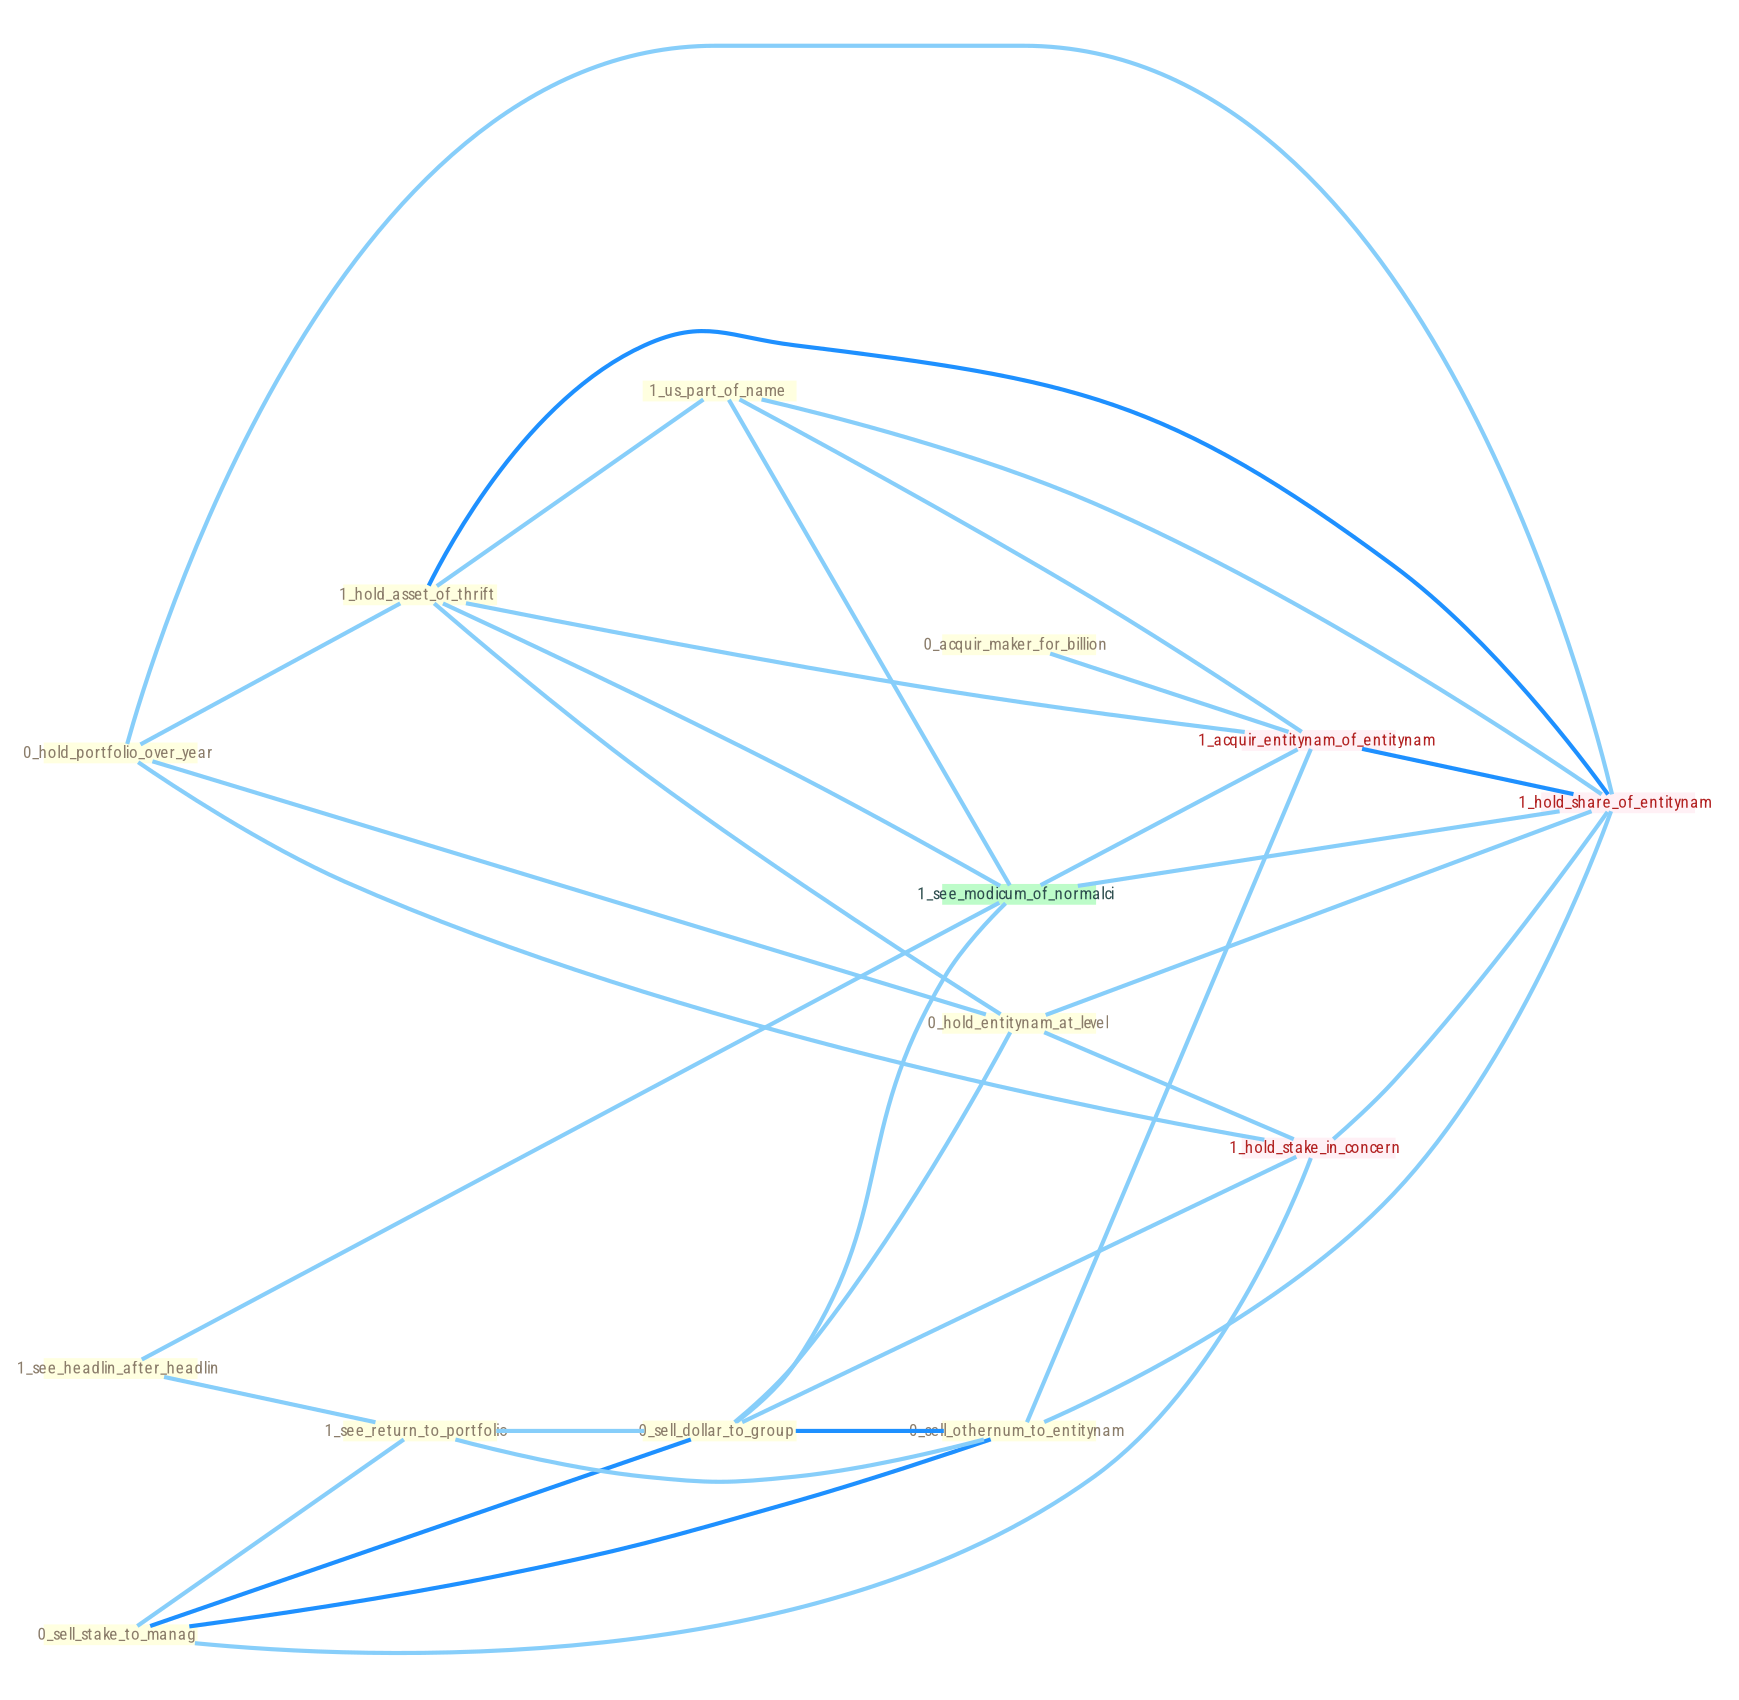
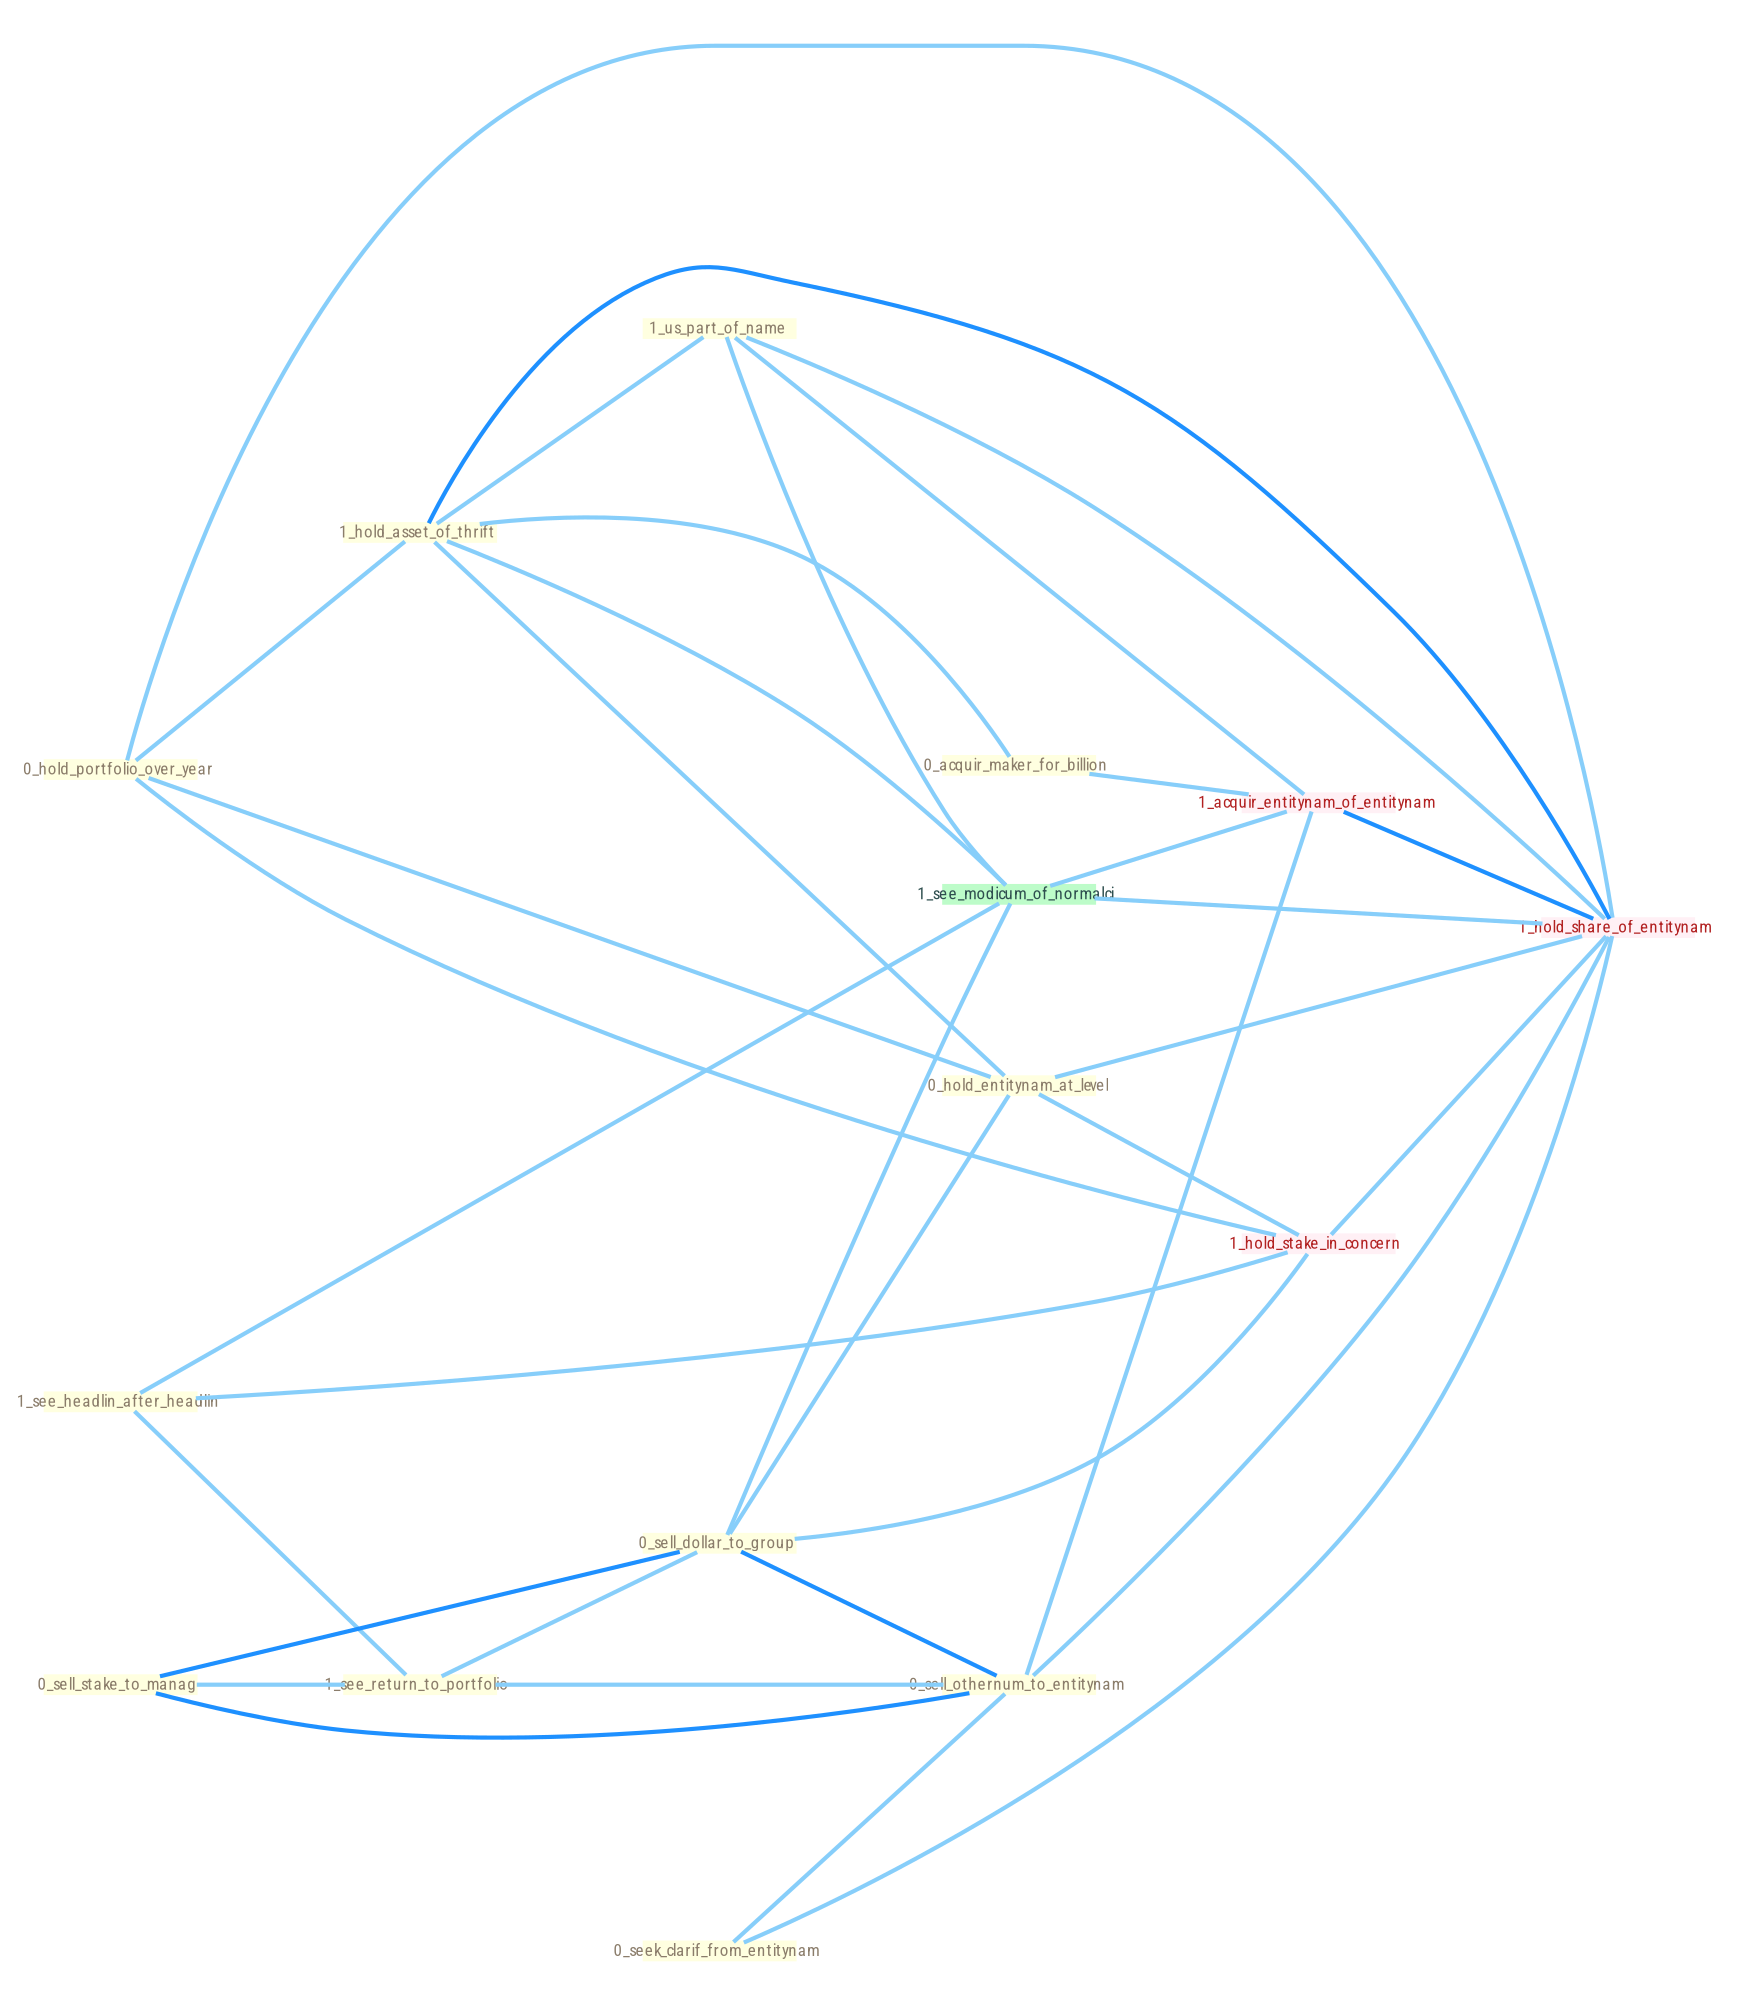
edge "1_hold_asset_of_thrift" -- "1_acquir_entitynam_of_entitynam": now "1_hold_asset_of_thrift" -- "0_acquir_maker_for_billion"
edge "1_hold_stake_in_concern" -- "0_sell_stake_to_manag": now "1_hold_stake_in_concern" -- "1_see_headlin_after_headlin"
node "0_seek_clarif_from_entitynam": added
